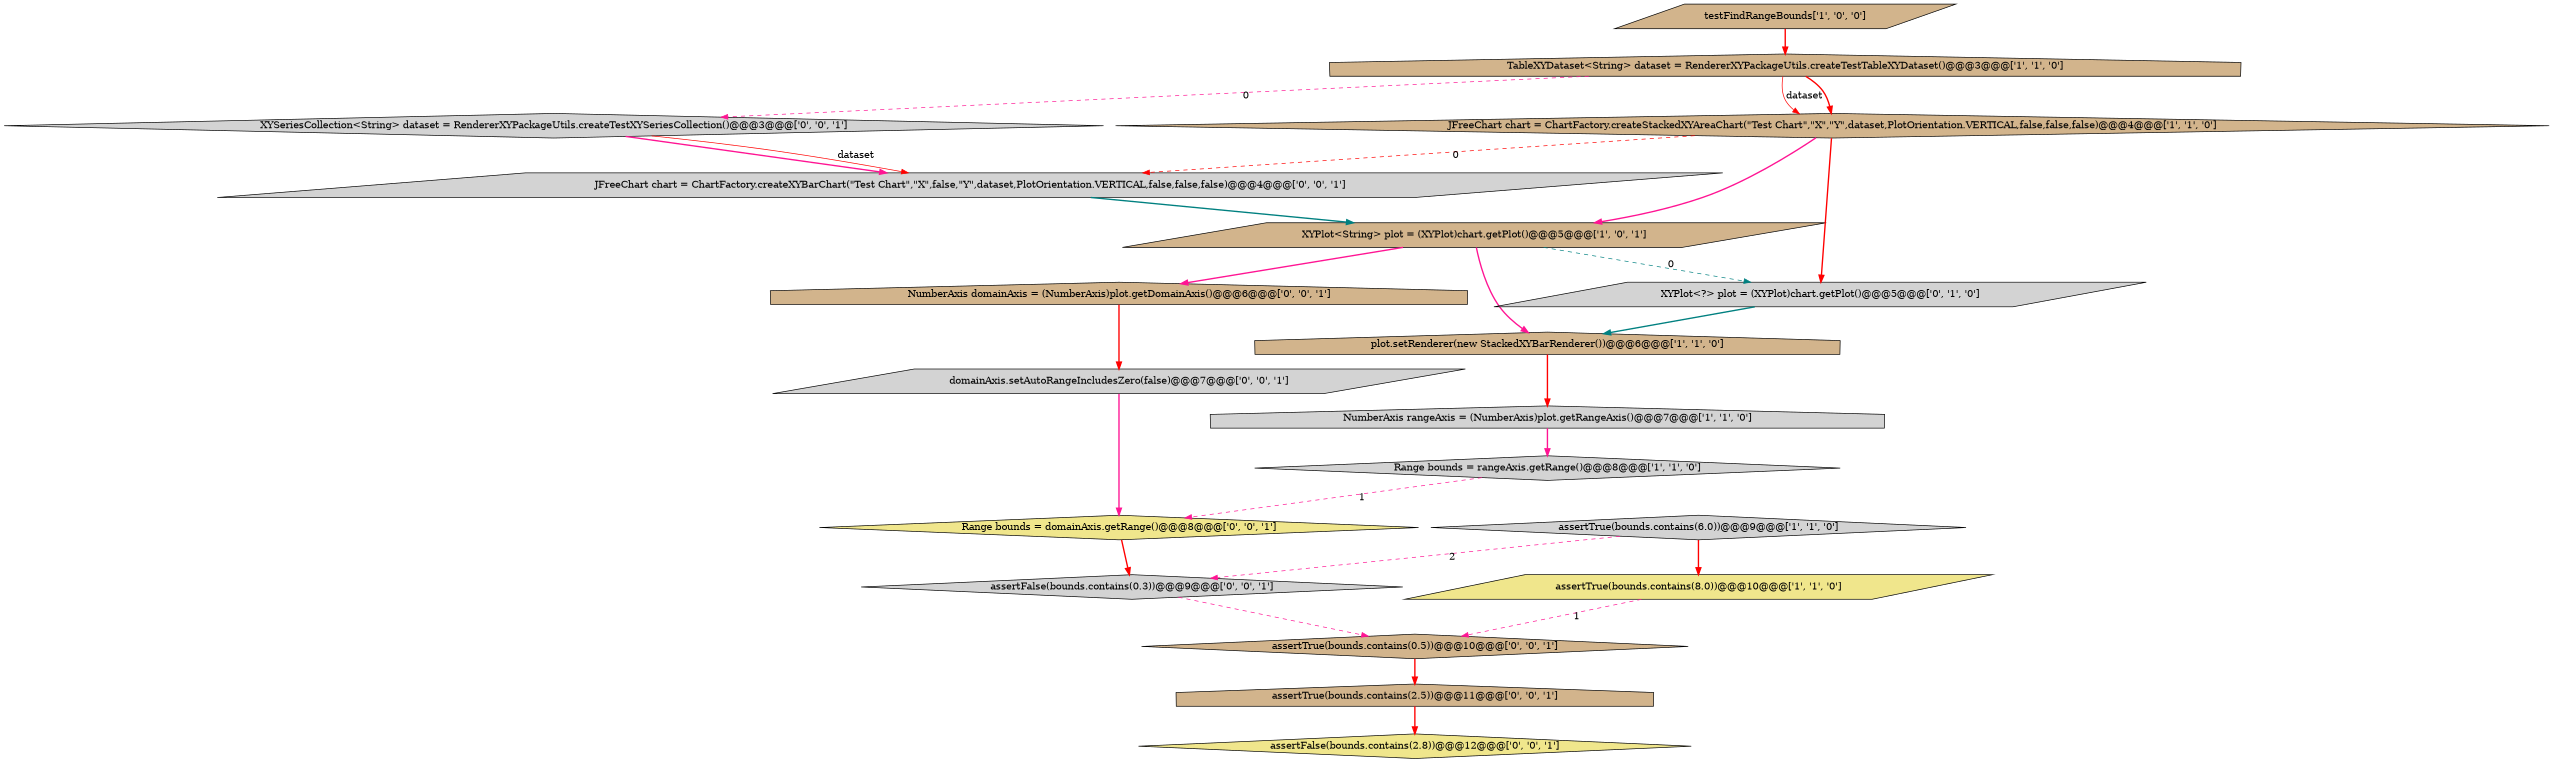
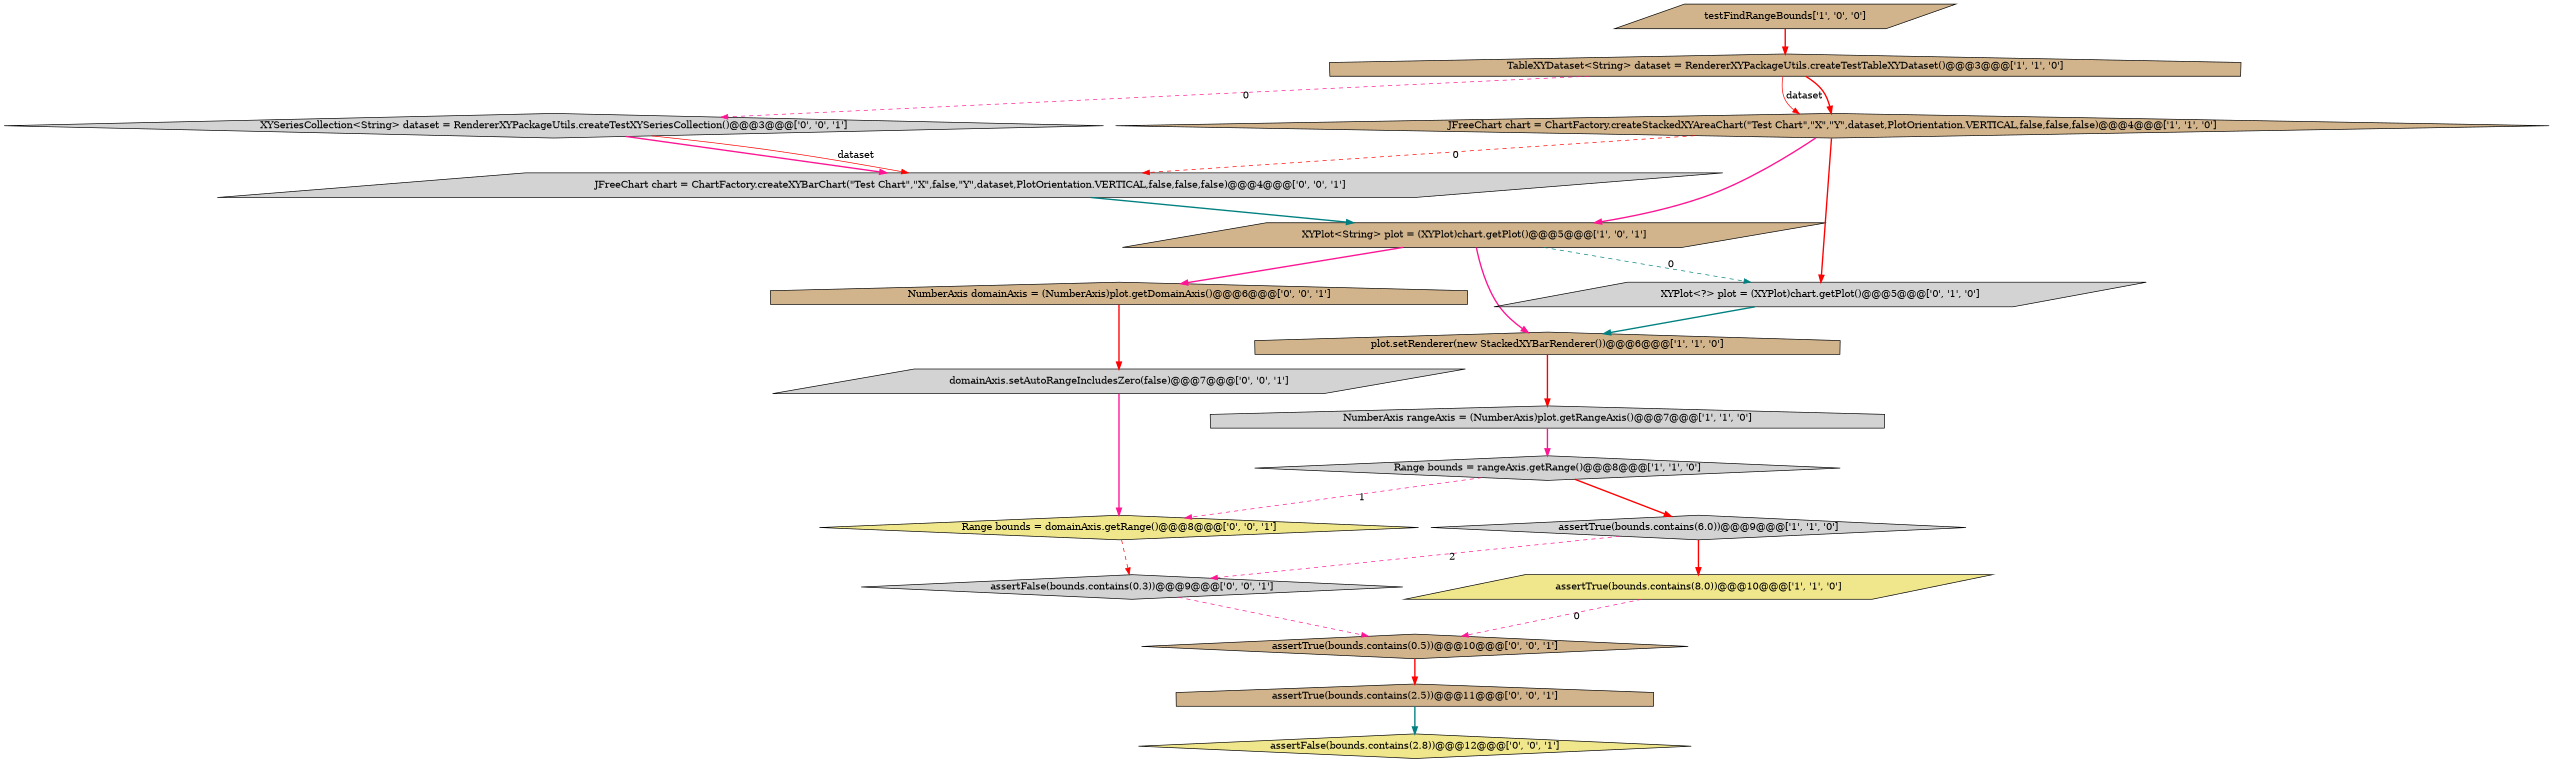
edge "Range bounds = rangeAxis.getRange()@@@8@@@['1', '1', '0']" -> "assertTrue(bounds.contains(6.0))@@@9@@@['1', '1', '0']": added
edge "Range bounds = domainAxis.getRange()@@@8@@@['0', '0', '1']" -> "assertFalse(bounds.contains(0.3))@@@9@@@['0', '0', '1']": style bold -> dashed
edge "assertTrue(bounds.contains(8.0))@@@10@@@['1', '1', '0']" -> "assertTrue(bounds.contains(0.5))@@@10@@@['0', '0', '1']": label "1" -> "0"
edge "assertTrue(bounds.contains(2.5))@@@11@@@['0', '0', '1']" -> "assertFalse(bounds.contains(2.8))@@@12@@@['0', '0', '1']": color red -> teal
